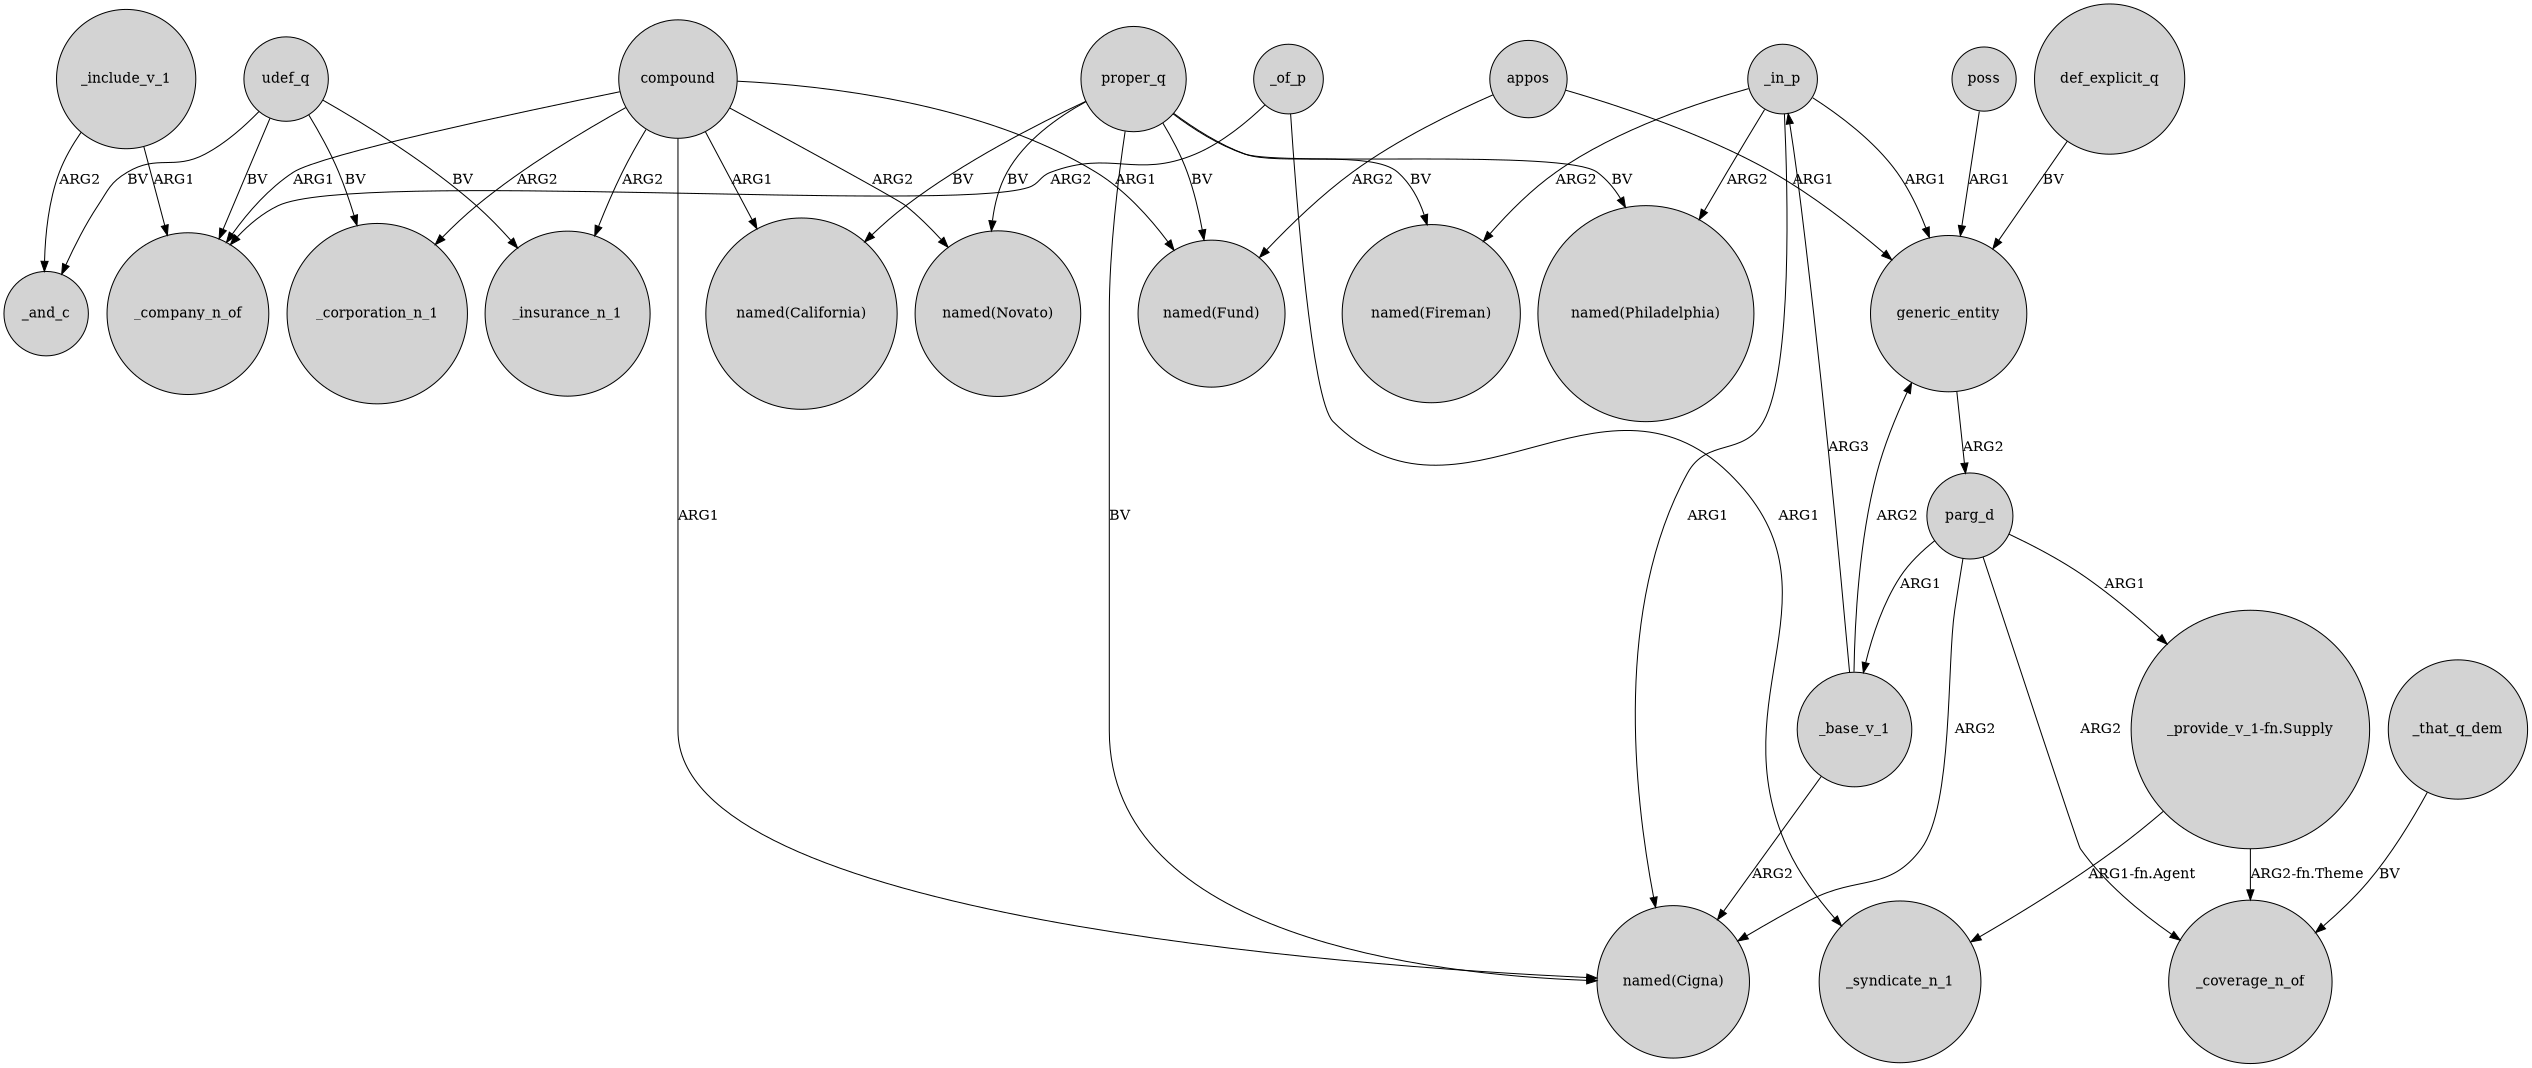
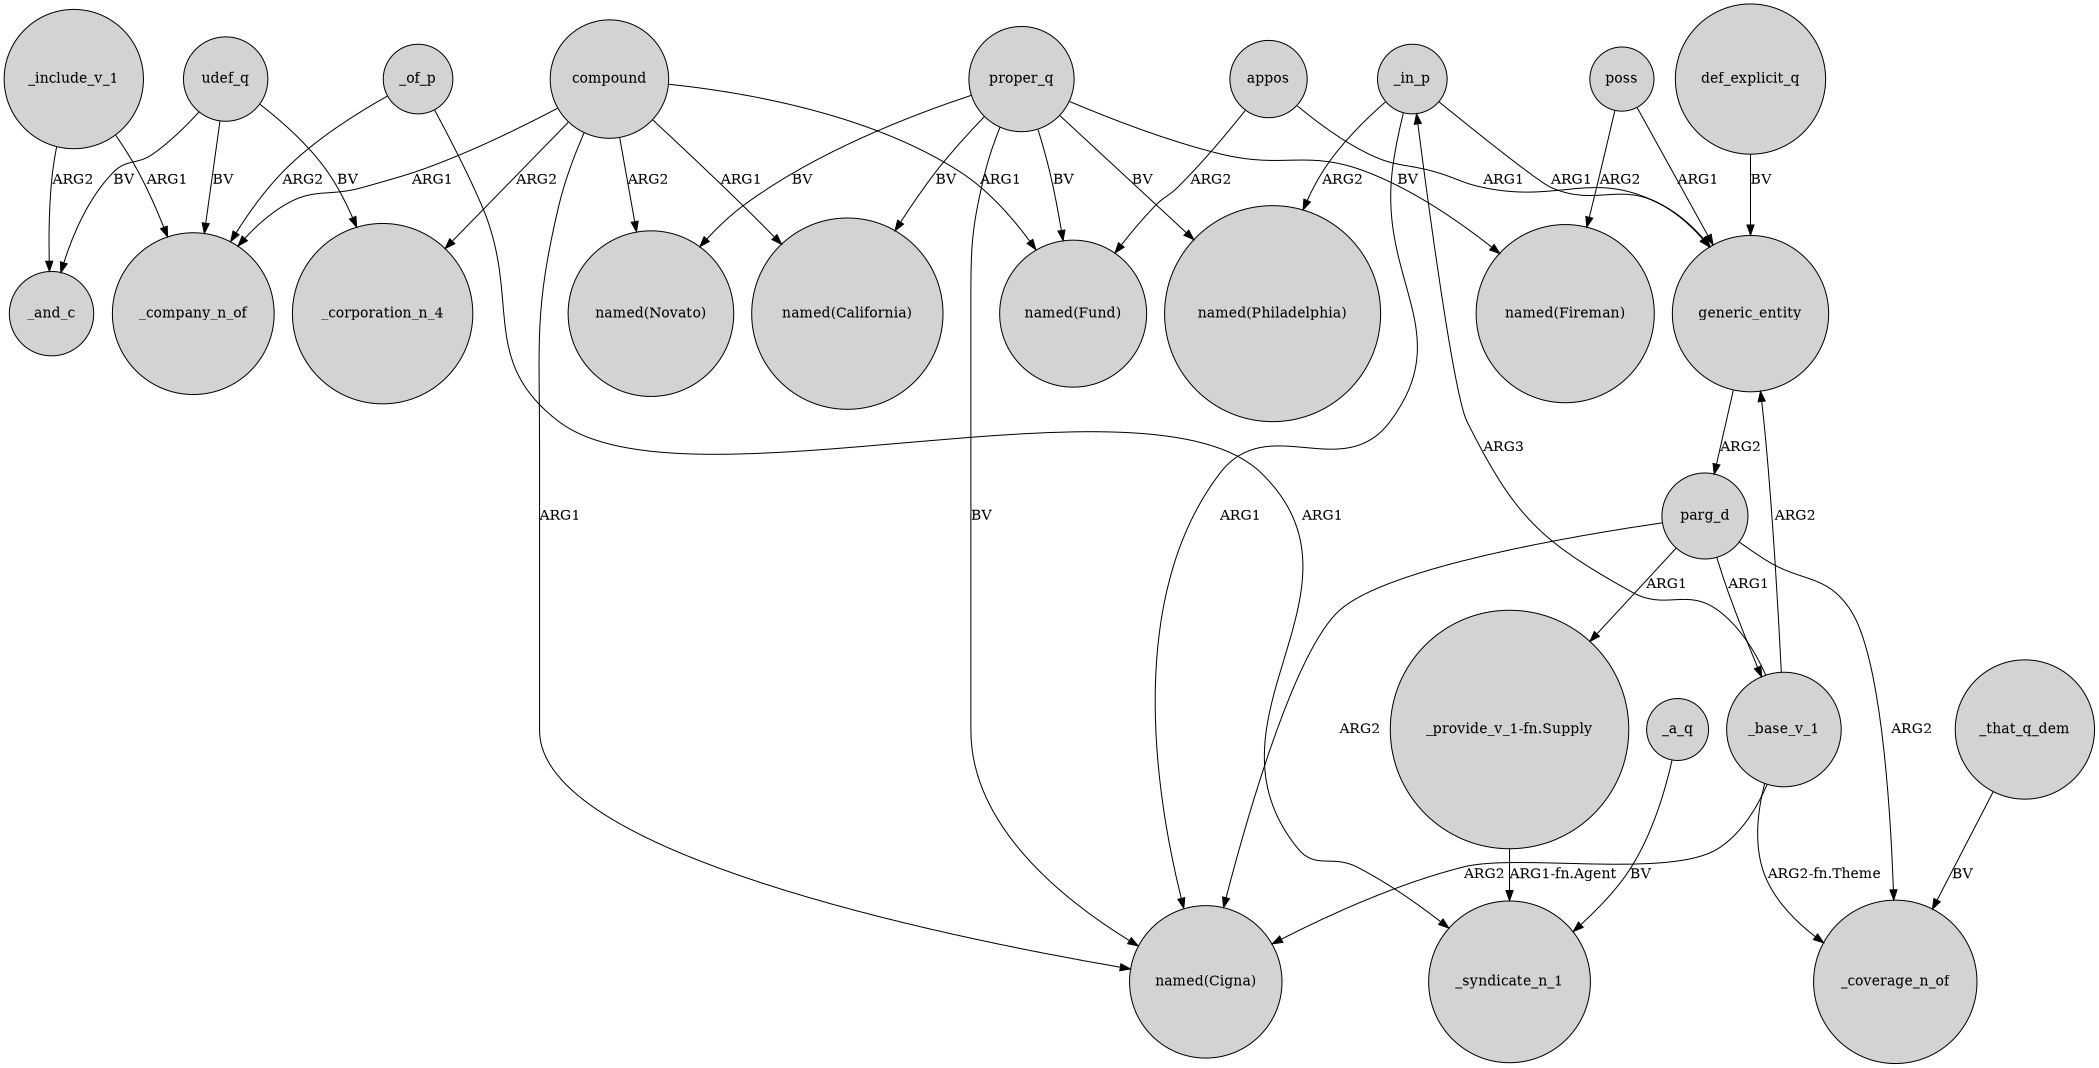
edge "_in_p" -> "named(Fireman)": now "poss" -> "named(Fireman)"
node "_corporation_n_1": label "_corporation_n_1" -> "_corporation_n_4"
node "_insurance_n_1": removed
node "_a_q": added
edge "_provide_v_1-fn.Supply" -> "_coverage_n_of": now "_base_v_1" -> "_coverage_n_of"
